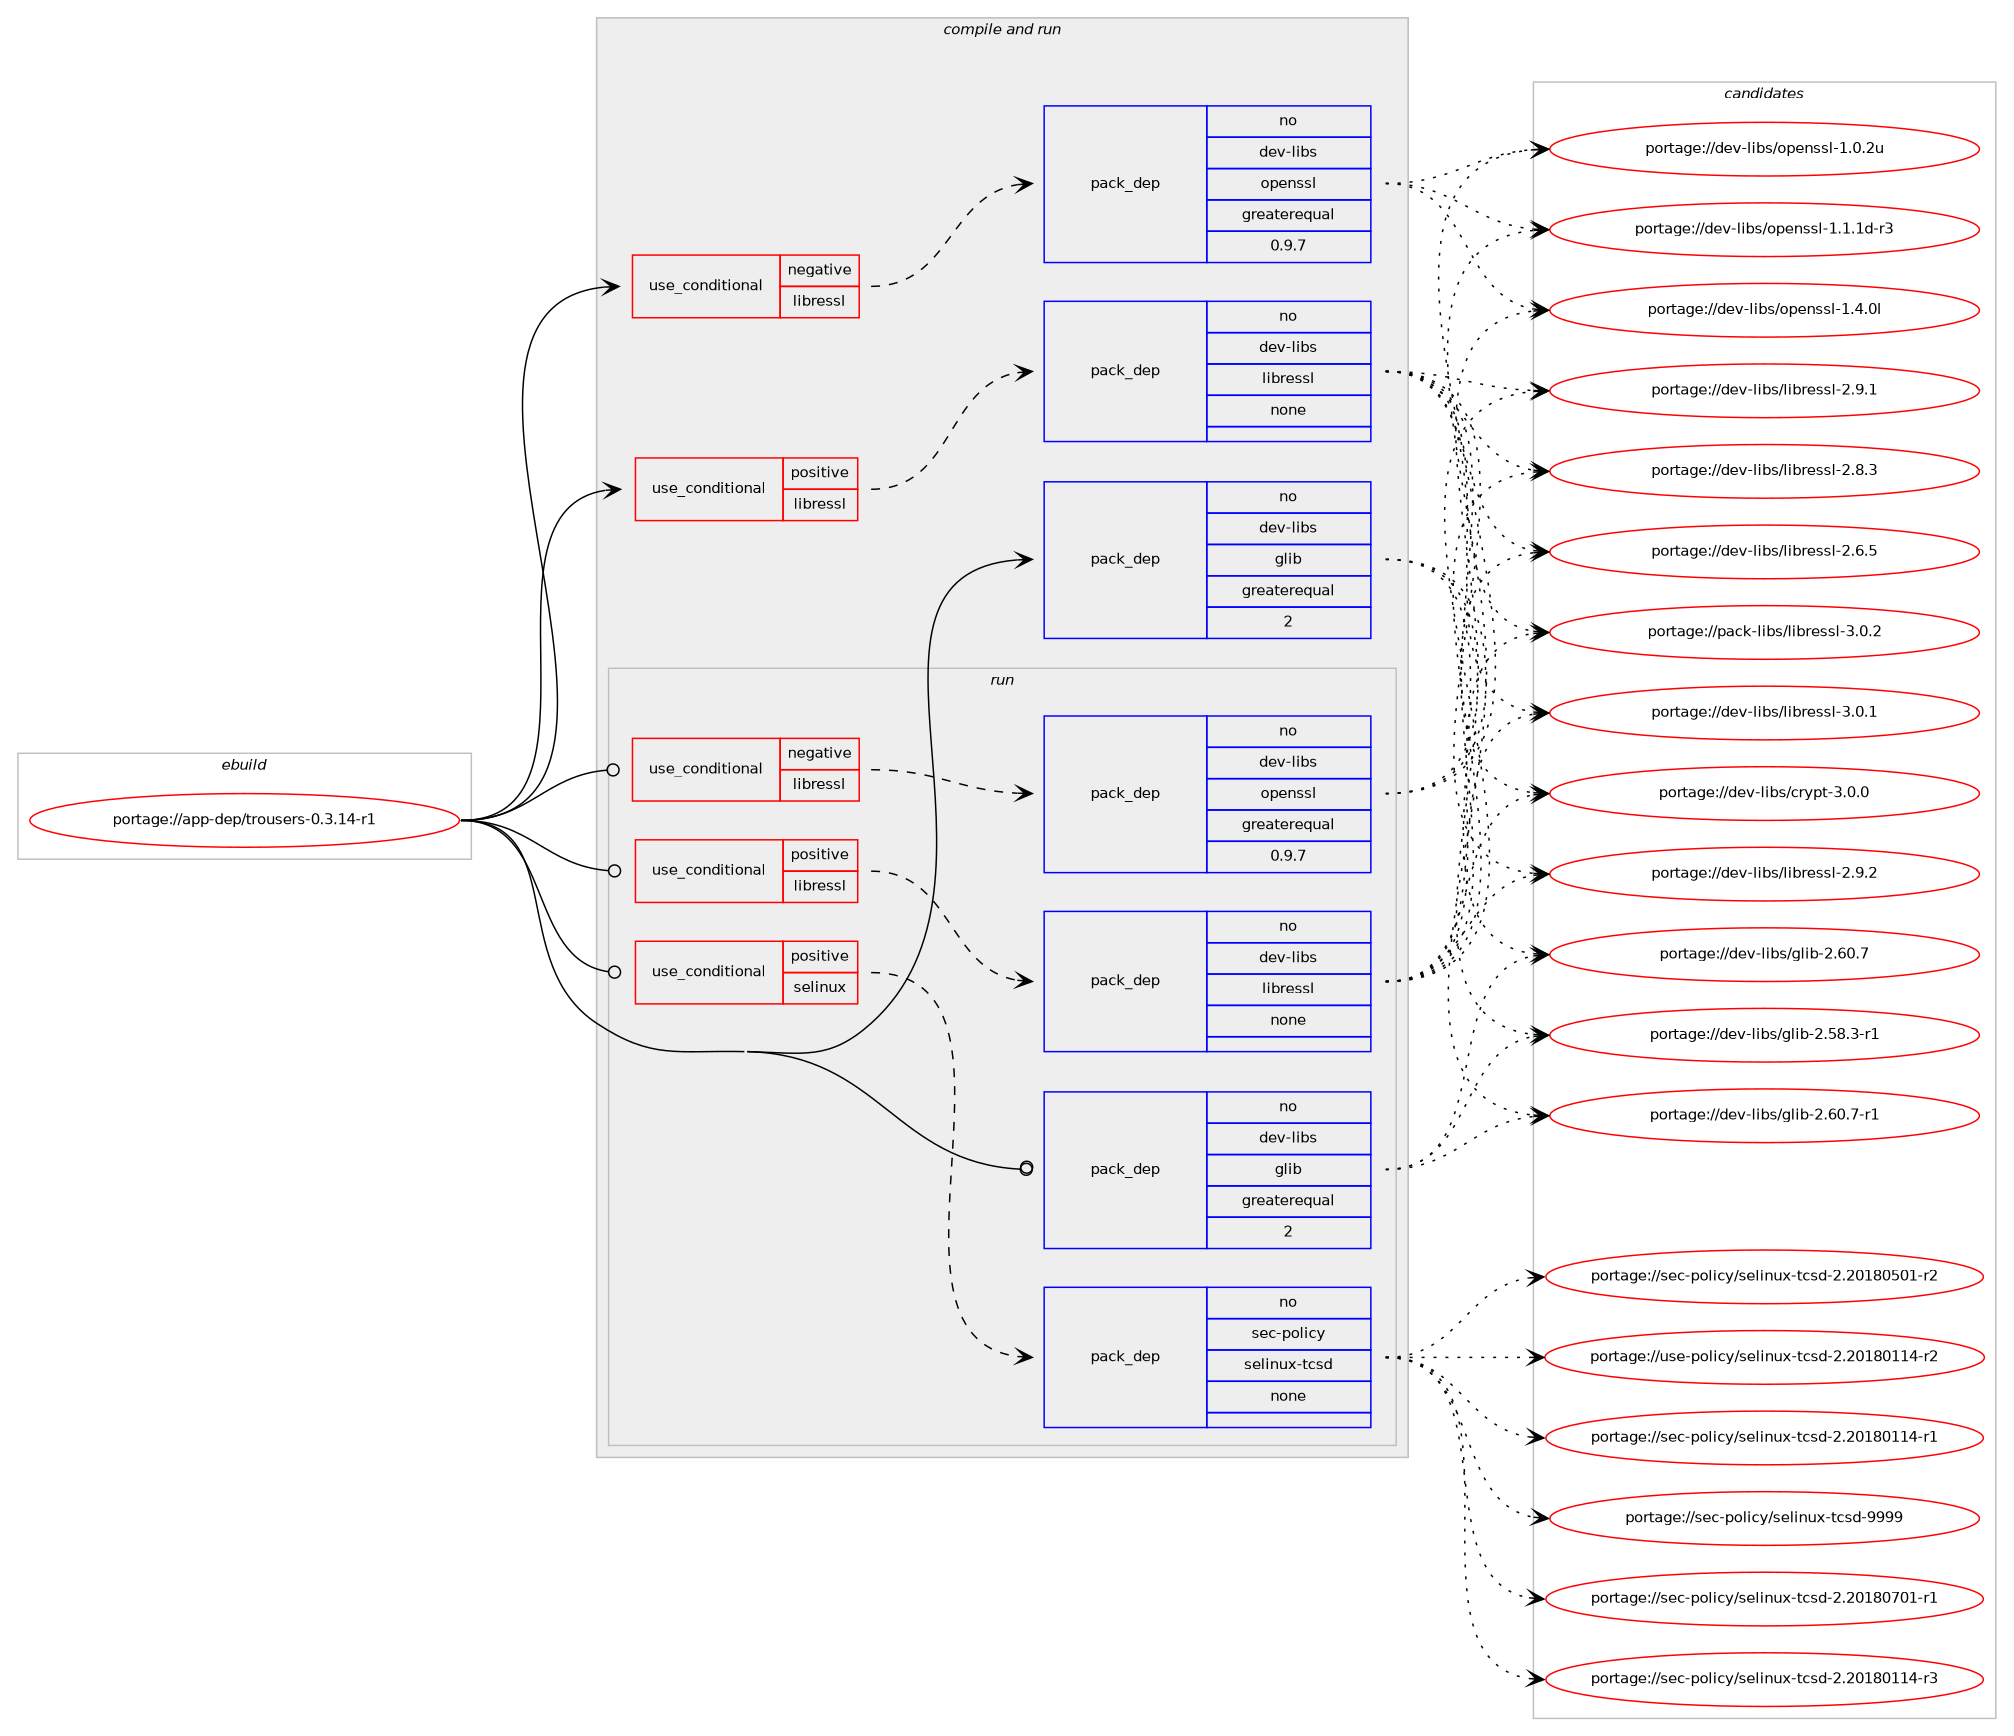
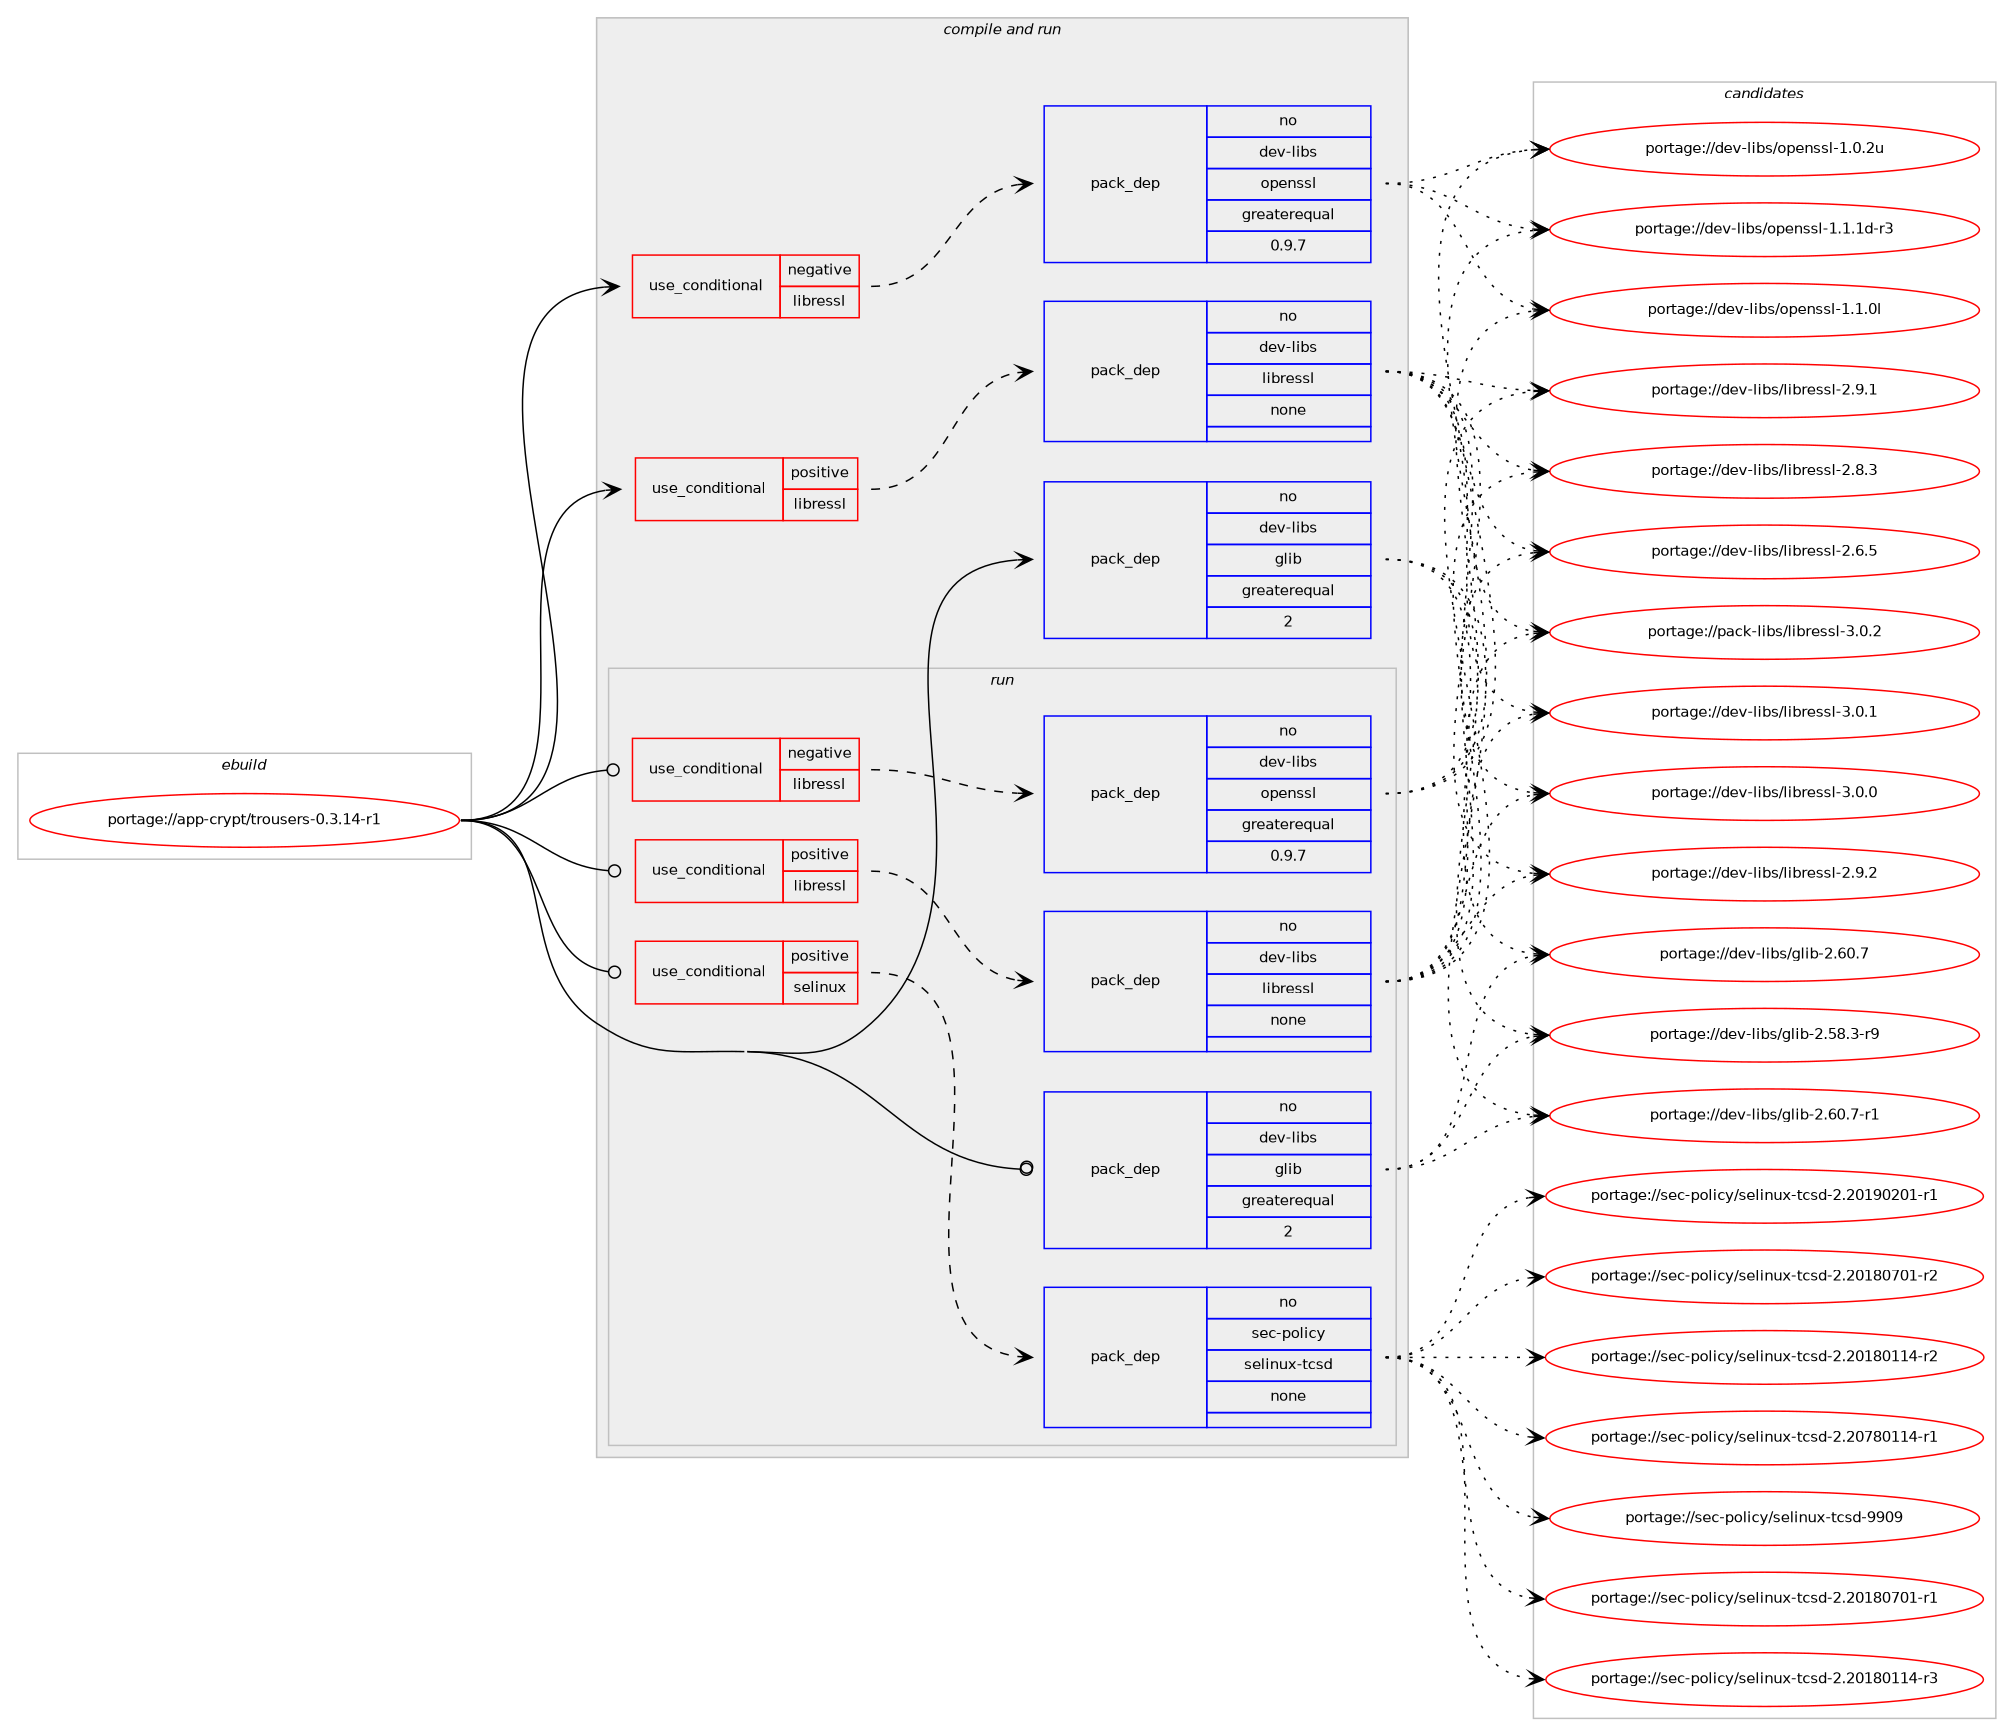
node "portage://dev-libs/openssl-1.4.0l": label "portage://dev-libs/openssl-1.4.0l" -> "portage://dev-libs/openssl-1.1.0l"
node "portage://dev-libs/crypt-3.0.0": label "portage://dev-libs/crypt-3.0.0" -> "portage://dev-libs/libressl-3.0.0"
node "portage://app-dep/trousers-0.3.14-r1": label "portage://app-dep/trousers-0.3.14-r1" -> "portage://app-crypt/trousers-0.3.14-r1"
node "portage://dev-libs/glib-2.58.3-r1": label "portage://dev-libs/glib-2.58.3-r1" -> "portage://dev-libs/glib-2.58.3-r9"
node "portage://sec-policy/selinux-tcsd-2.20190201-r1": added
node "portage://sec-policy/selinux-tcsd-2.20180501-r2": label "portage://sec-policy/selinux-tcsd-2.20180501-r2" -> "portage://sec-policy/selinux-tcsd-2.20180701-r2"
node "portage://use-policy/selinux-tcsd-2.20180114-r2": label "portage://use-policy/selinux-tcsd-2.20180114-r2" -> "portage://sec-policy/selinux-tcsd-2.20180114-r2"
node "portage://sec-policy/selinux-tcsd-2.20180114-r1": label "portage://sec-policy/selinux-tcsd-2.20180114-r1" -> "portage://sec-policy/selinux-tcsd-2.20780114-r1"
node "portage://sec-policy/selinux-tcsd-9999": label "portage://sec-policy/selinux-tcsd-9999" -> "portage://sec-policy/selinux-tcsd-9909"
